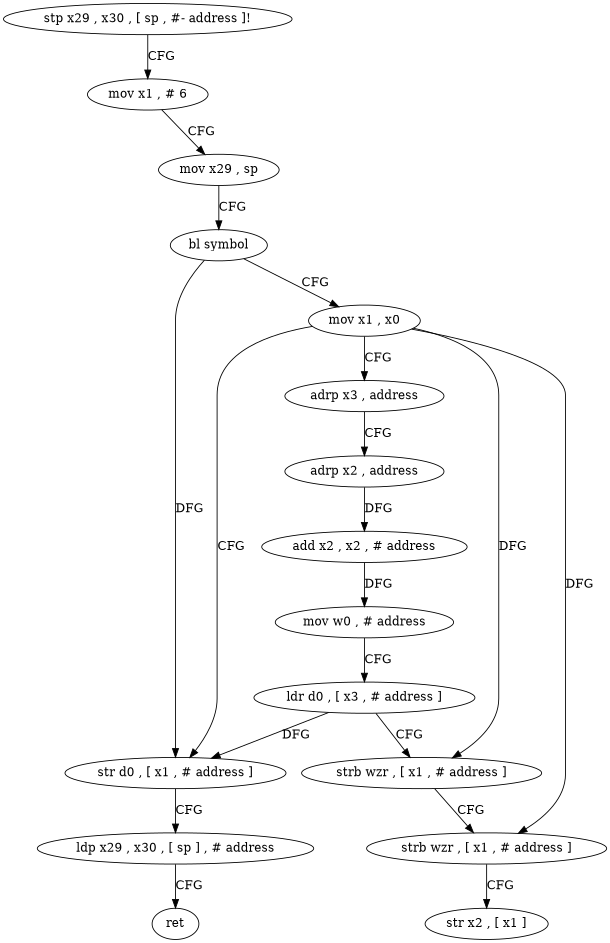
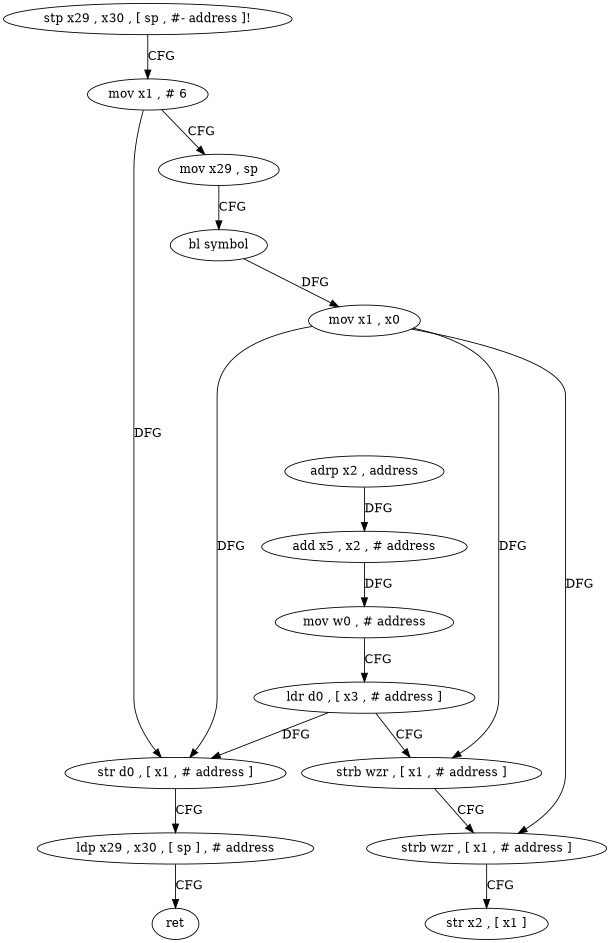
edge "bl symbol" -> "mov x1 , x0": label "CFG" -> "DFG"
node "adrp x3 , address": removed
edge "bl symbol" -> "str d0 , [ x1 , # address ]": now "mov x1 , # 6" -> "str d0 , [ x1 , # address ]"
edge "mov x1 , x0" -> "str d0 , [ x1 , # address ]": label "CFG" -> "DFG"
node "add x2 , x2 , # address": label "add x2 , x2 , # address" -> "add x5 , x2 , # address"
